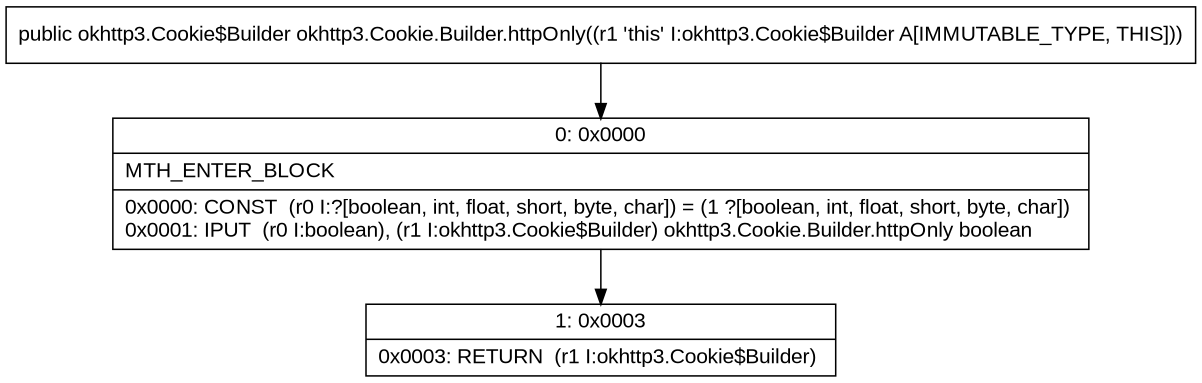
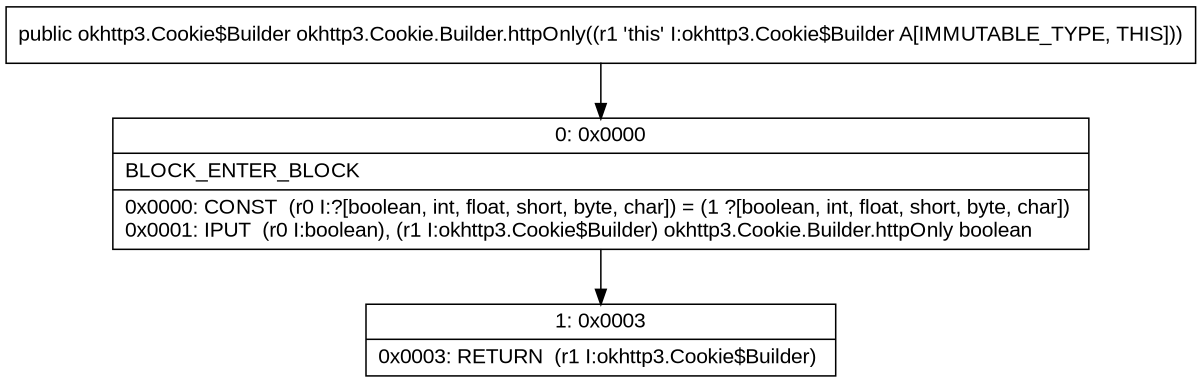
node "0: 0x0000": text "MTH_ENTER_BLOCK" -> "BLOCK_ENTER_BLOCK"
